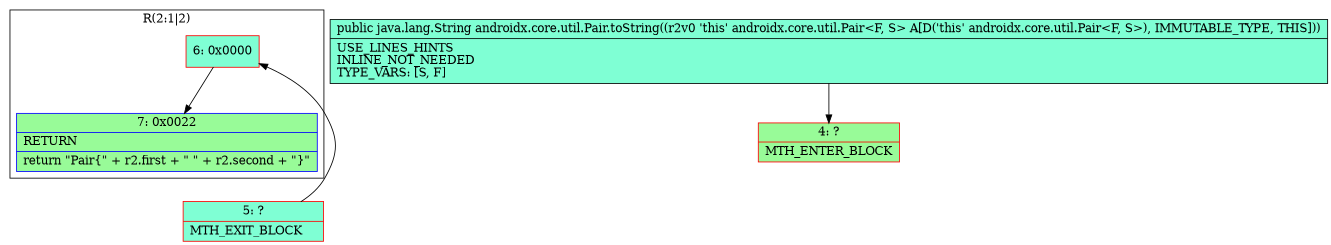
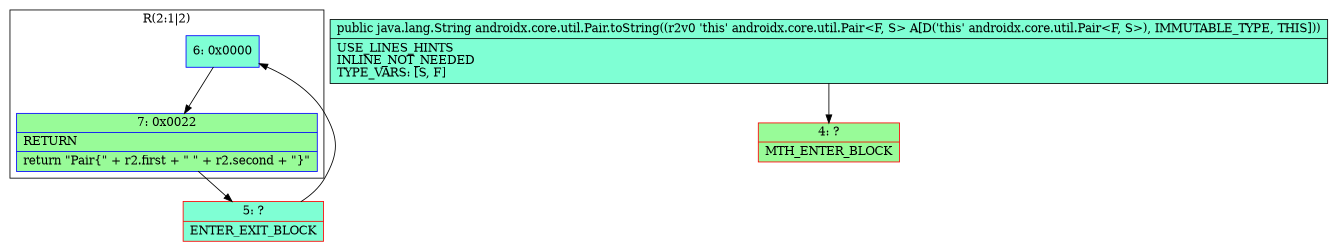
node "6: 0x0000": color red -> blue
edge "7: 0x0022" -> "5: ?": added
node "5: ?": text "MTH_EXIT_BLOCK" -> "ENTER_EXIT_BLOCK"
